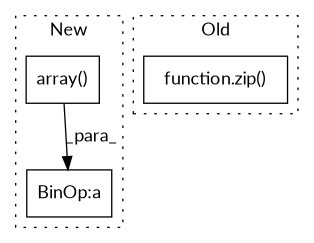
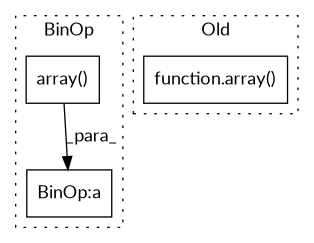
cluster "New": label "New" -> "BinOp"
node "function.zip()": label "function.zip()" -> "function.array()"
